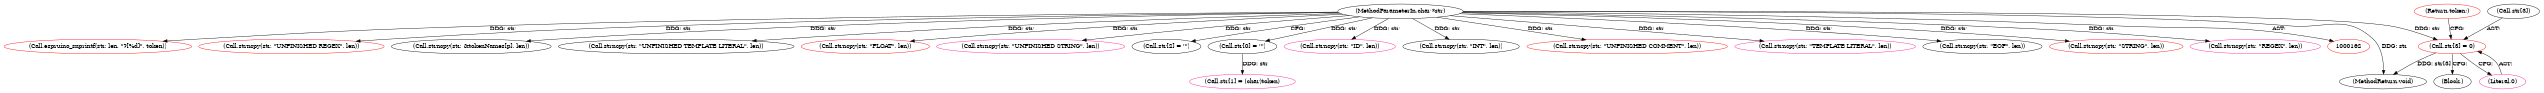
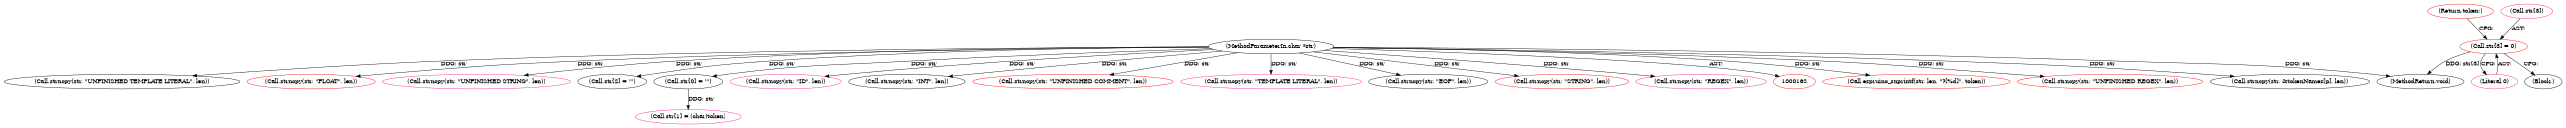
node "(Call,str[3])": color black -> deeppink
edge "(MethodParameterIn,char *str)" -> "(Call,str[3] = 0)": removed, label "DDG: str"
edge "(MethodParameterIn,char *str)" -> "(Call,str[2] = ''')": label "CFG: " -> "DDG: str"
